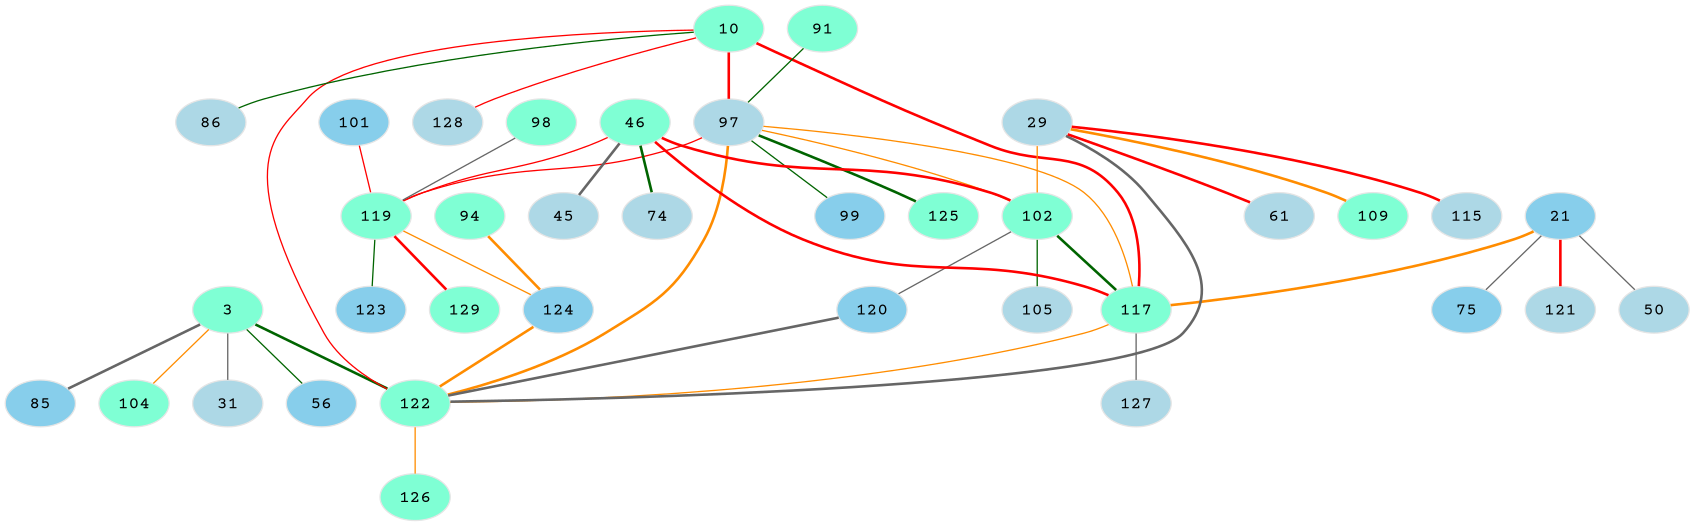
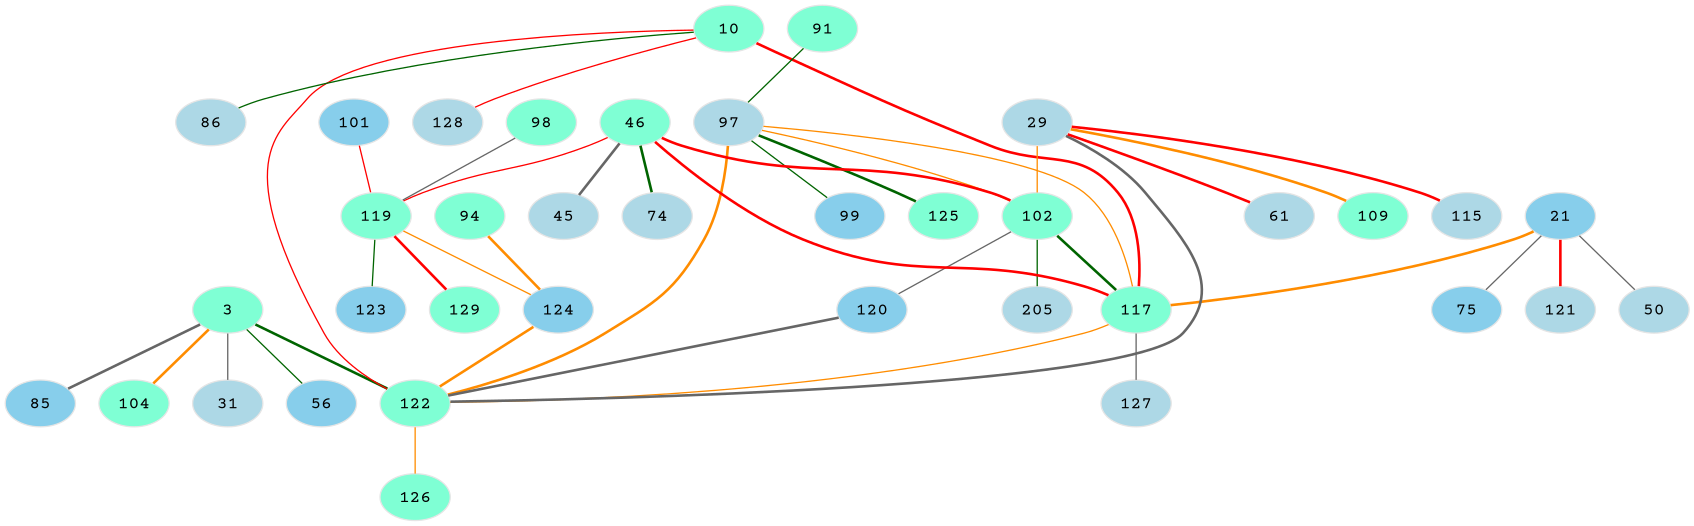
edge "10" -- "97": removed
edge "97" -- "119": removed
node "105": label "105" -> "205"
edge "3" -- "104": style solid -> bold
